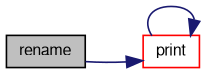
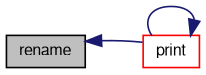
edge "rename" -> "print": reversed
